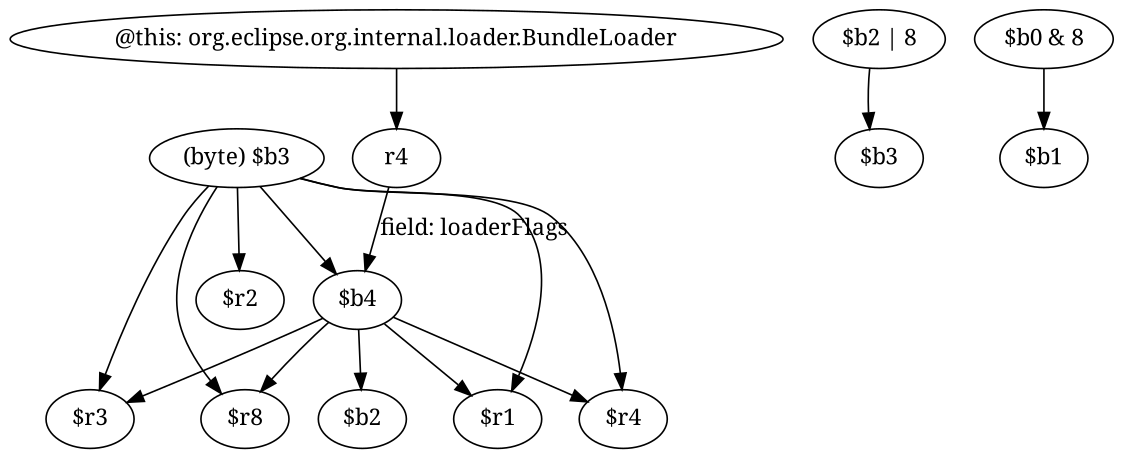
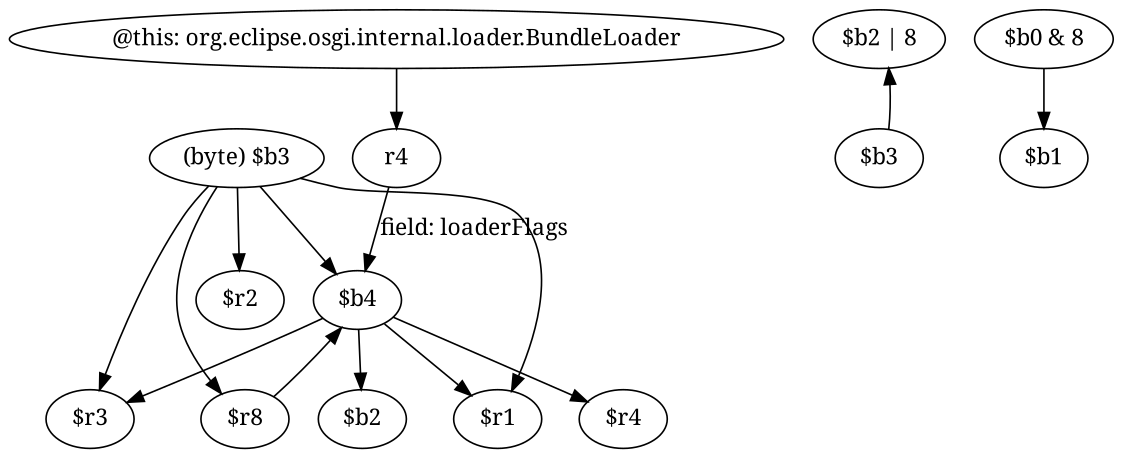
node "@this: org.eclipse.org.internal.loader.BundleLoader": label "@this: org.eclipse.org.internal.loader.BundleLoader" -> "@this: org.eclipse.osgi.internal.loader.BundleLoader"
edge "$b2 | 8" -> "$b3": reversed
edge "(byte) $b3" -> "$r4": removed
edge "$b4" -> "$r8": reversed
